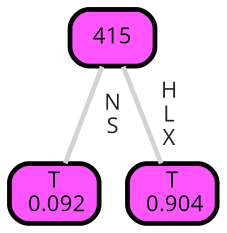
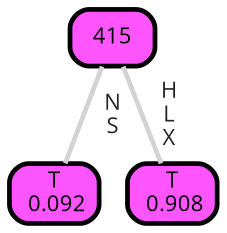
node "T 0.904": label "T 0.904" -> "T 0.908"
